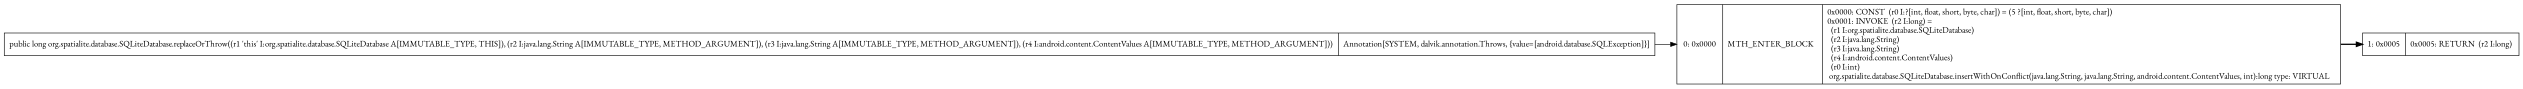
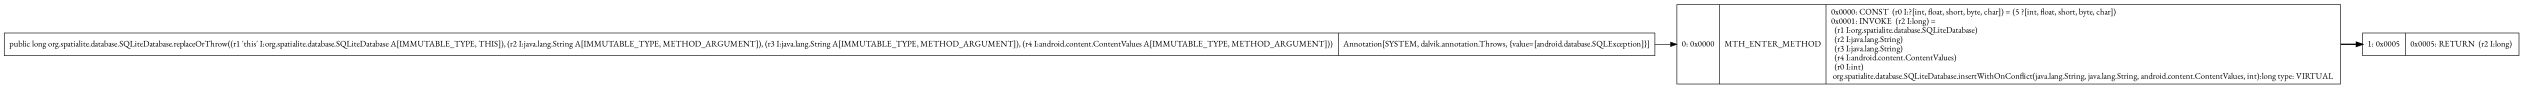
node "0: 0x0000": text "MTH_ENTER_BLOCK" -> "MTH_ENTER_METHOD"
